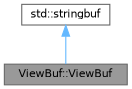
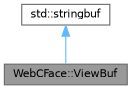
node "ViewBuf::ViewBuf": label "ViewBuf::ViewBuf" -> "WebCFace::ViewBuf"
